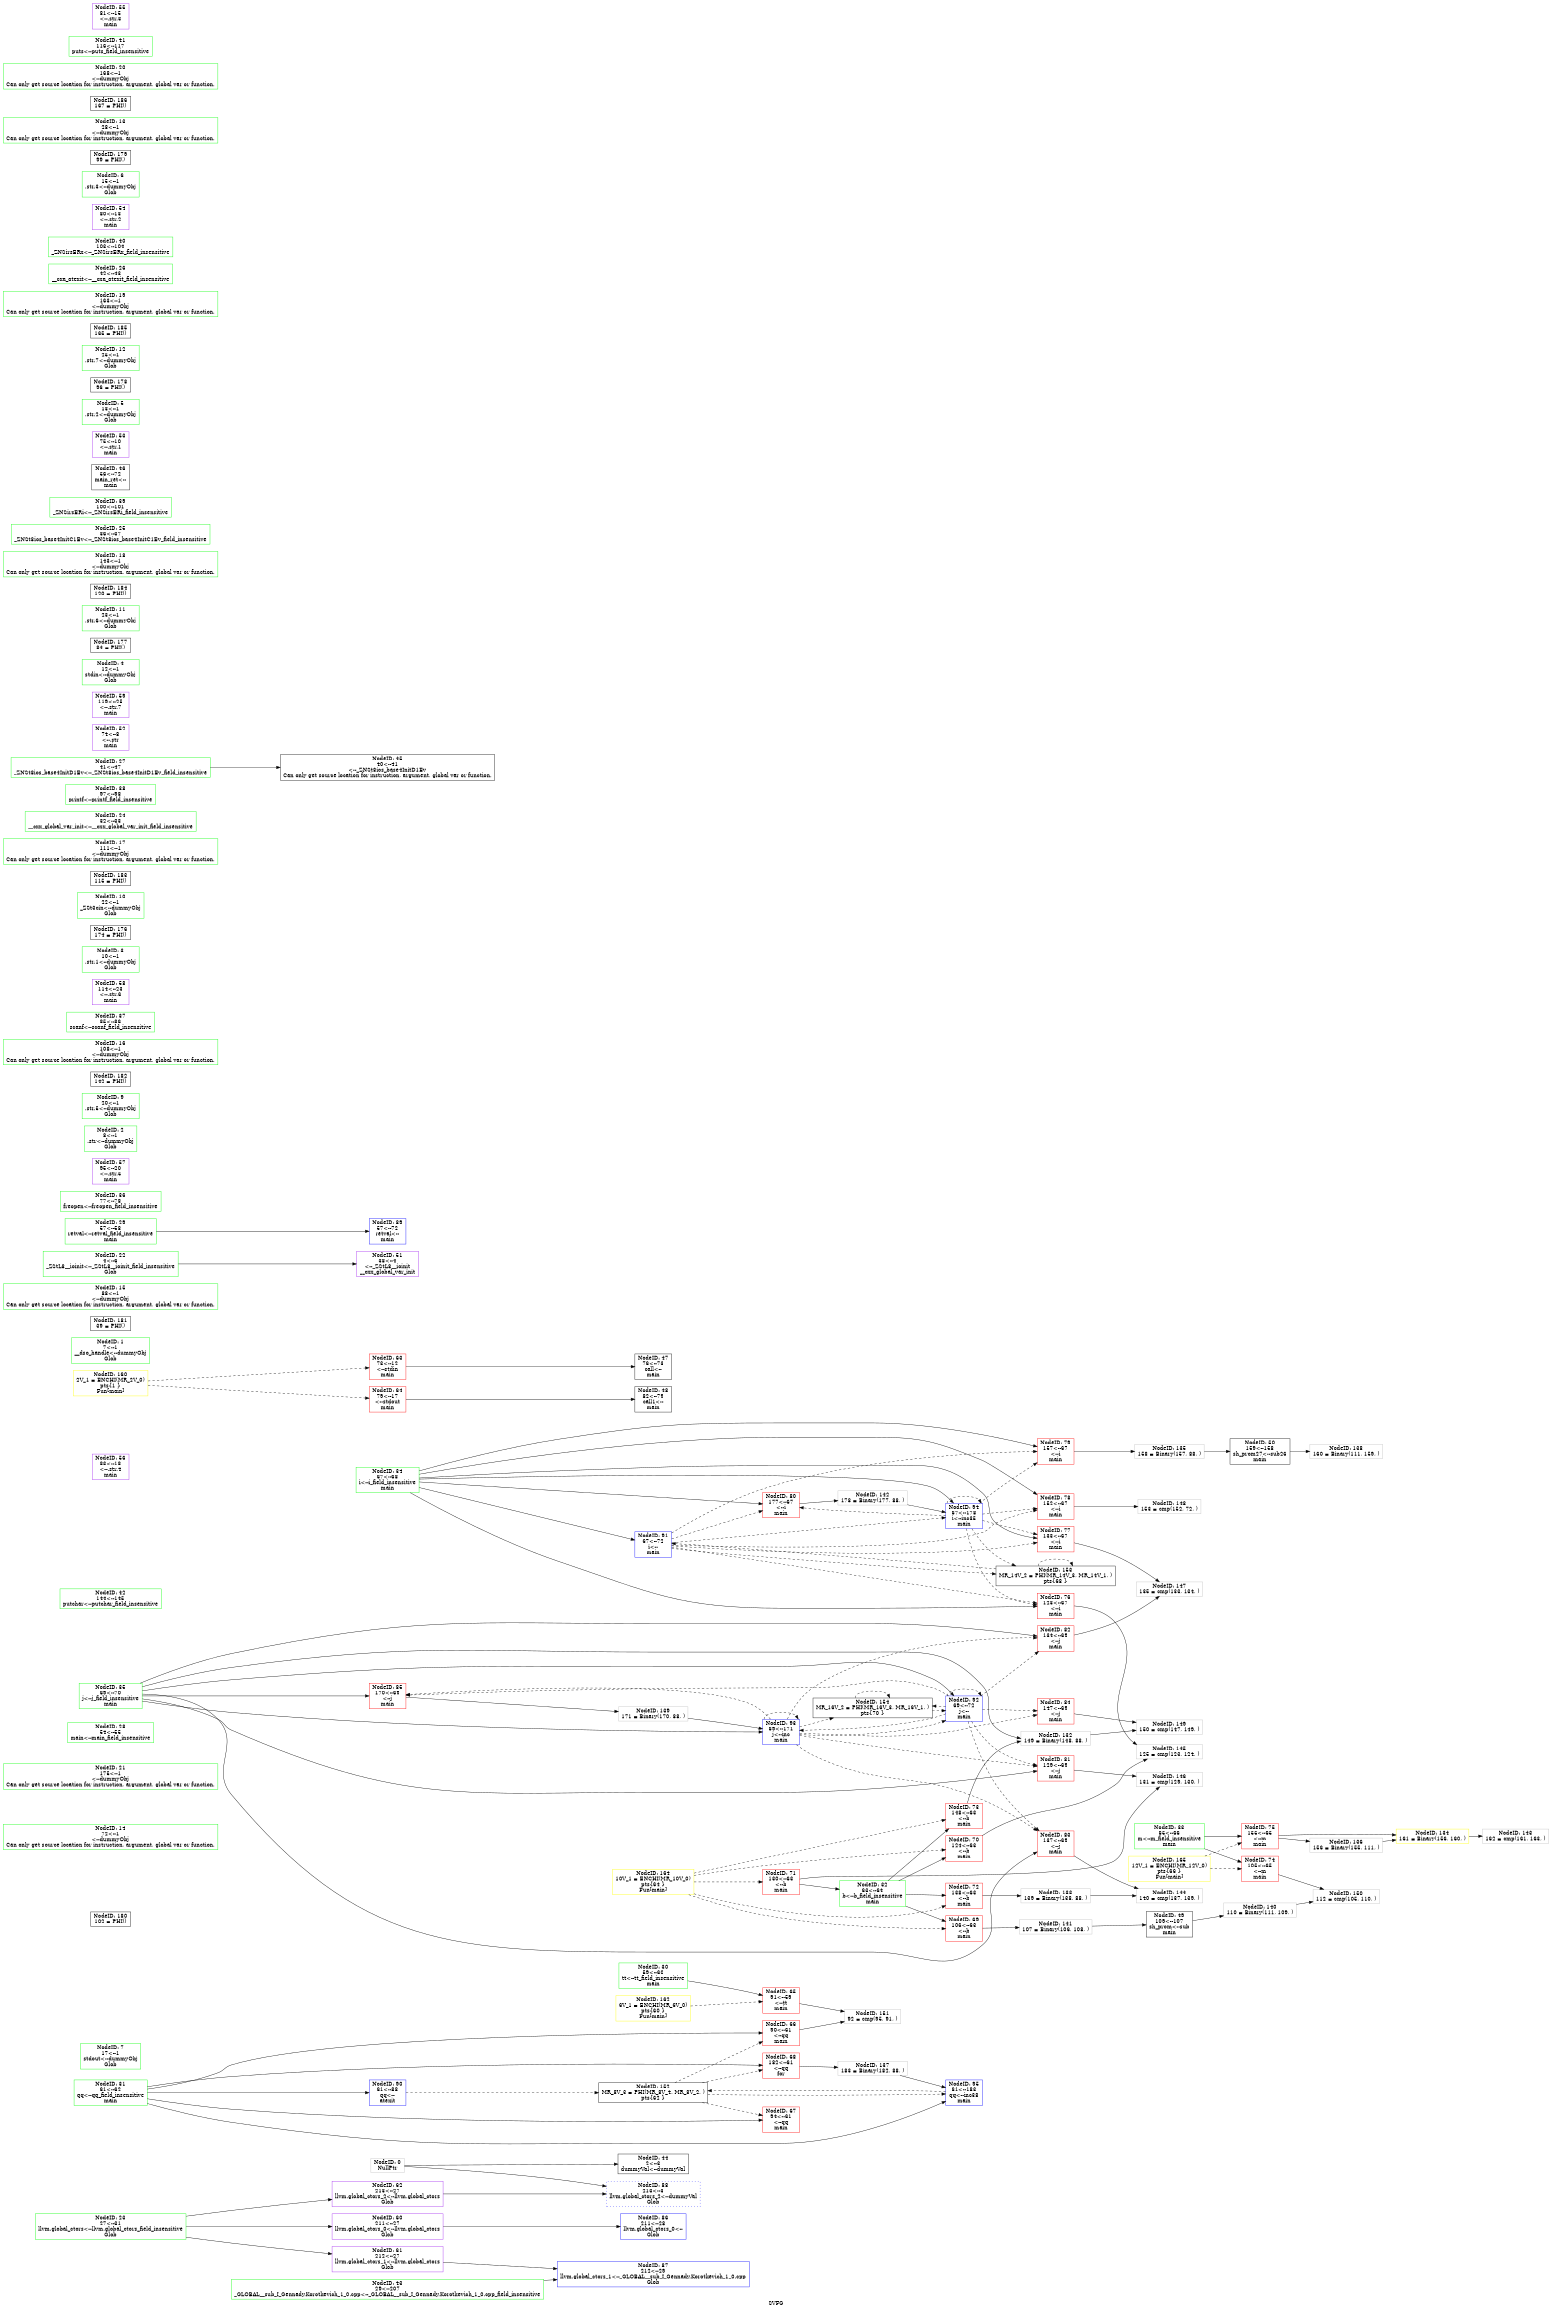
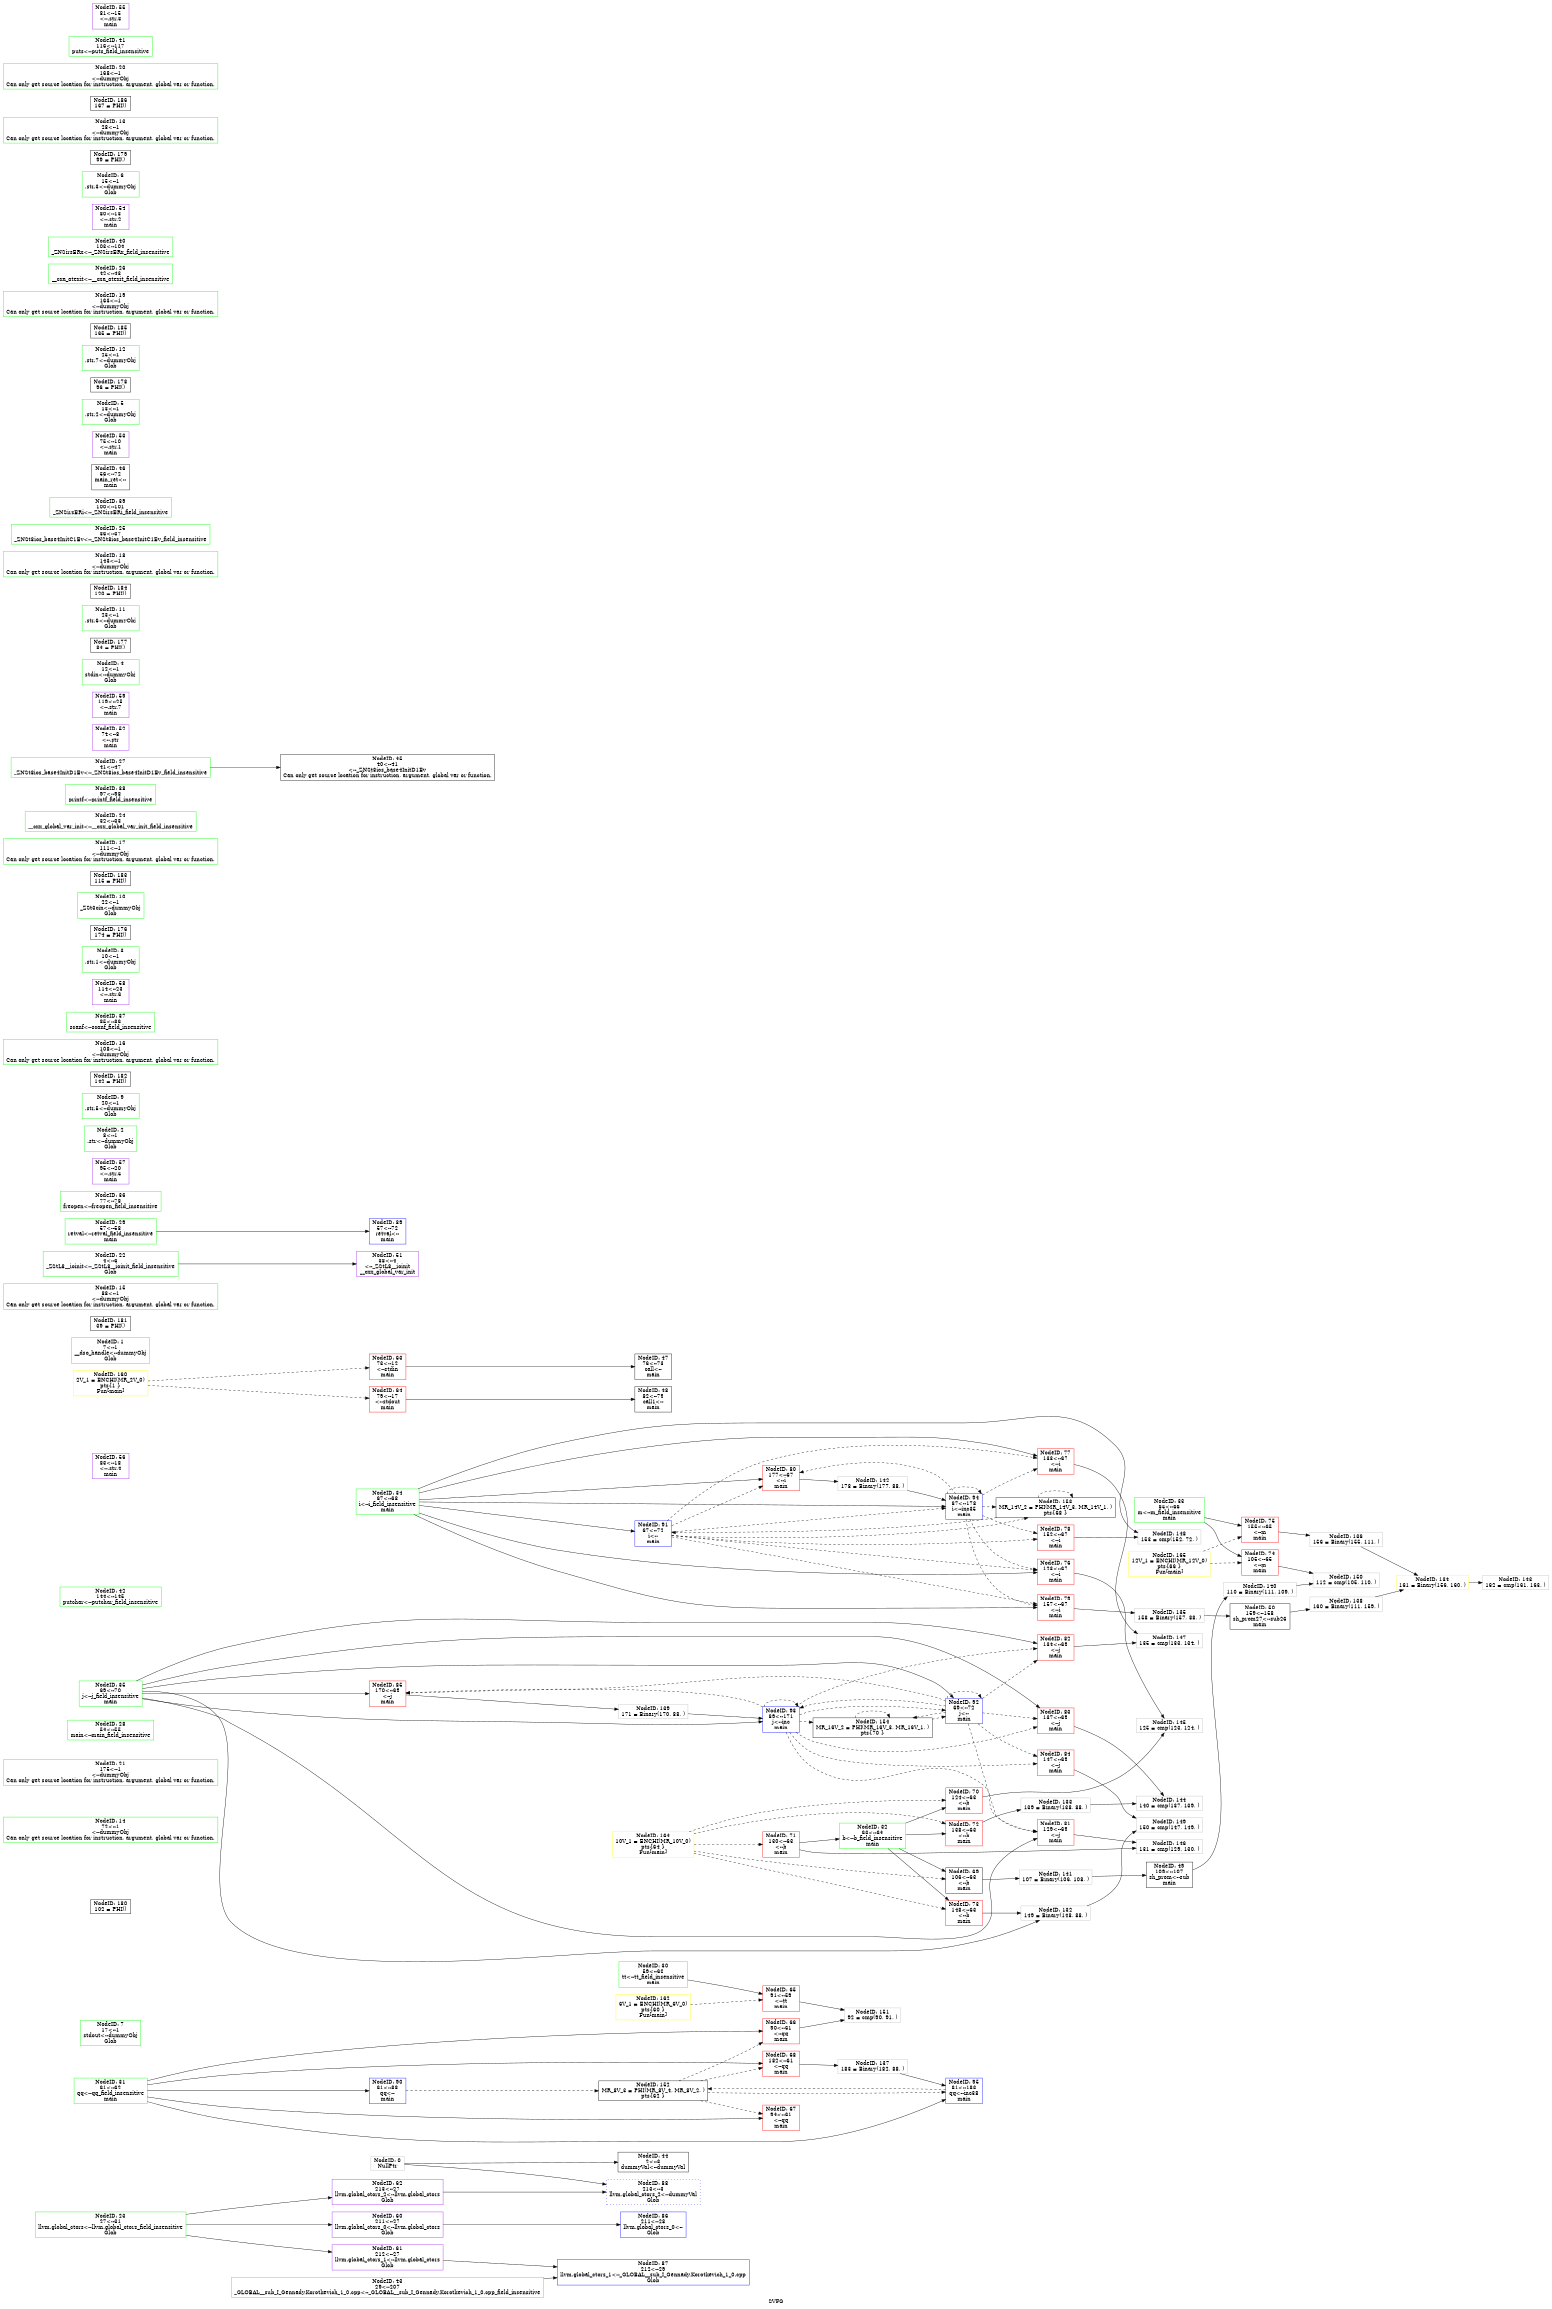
edge "NodeID: 34" -> "NodeID: 78": now "NodeID: 34" -> "NodeID: 148"
edge "NodeID: 75" -> "NodeID: 134": now "NodeID: 138" -> "NodeID: 134"
node "NodeID: 69": color red -> black
node "NodeID: 151": text "92 = cmp(95, 91, )" -> "92 = cmp(90, 91, )"
node "NodeID: 68": text "for" -> "main"
node "NodeID: 90": text "atexit" -> "main"
